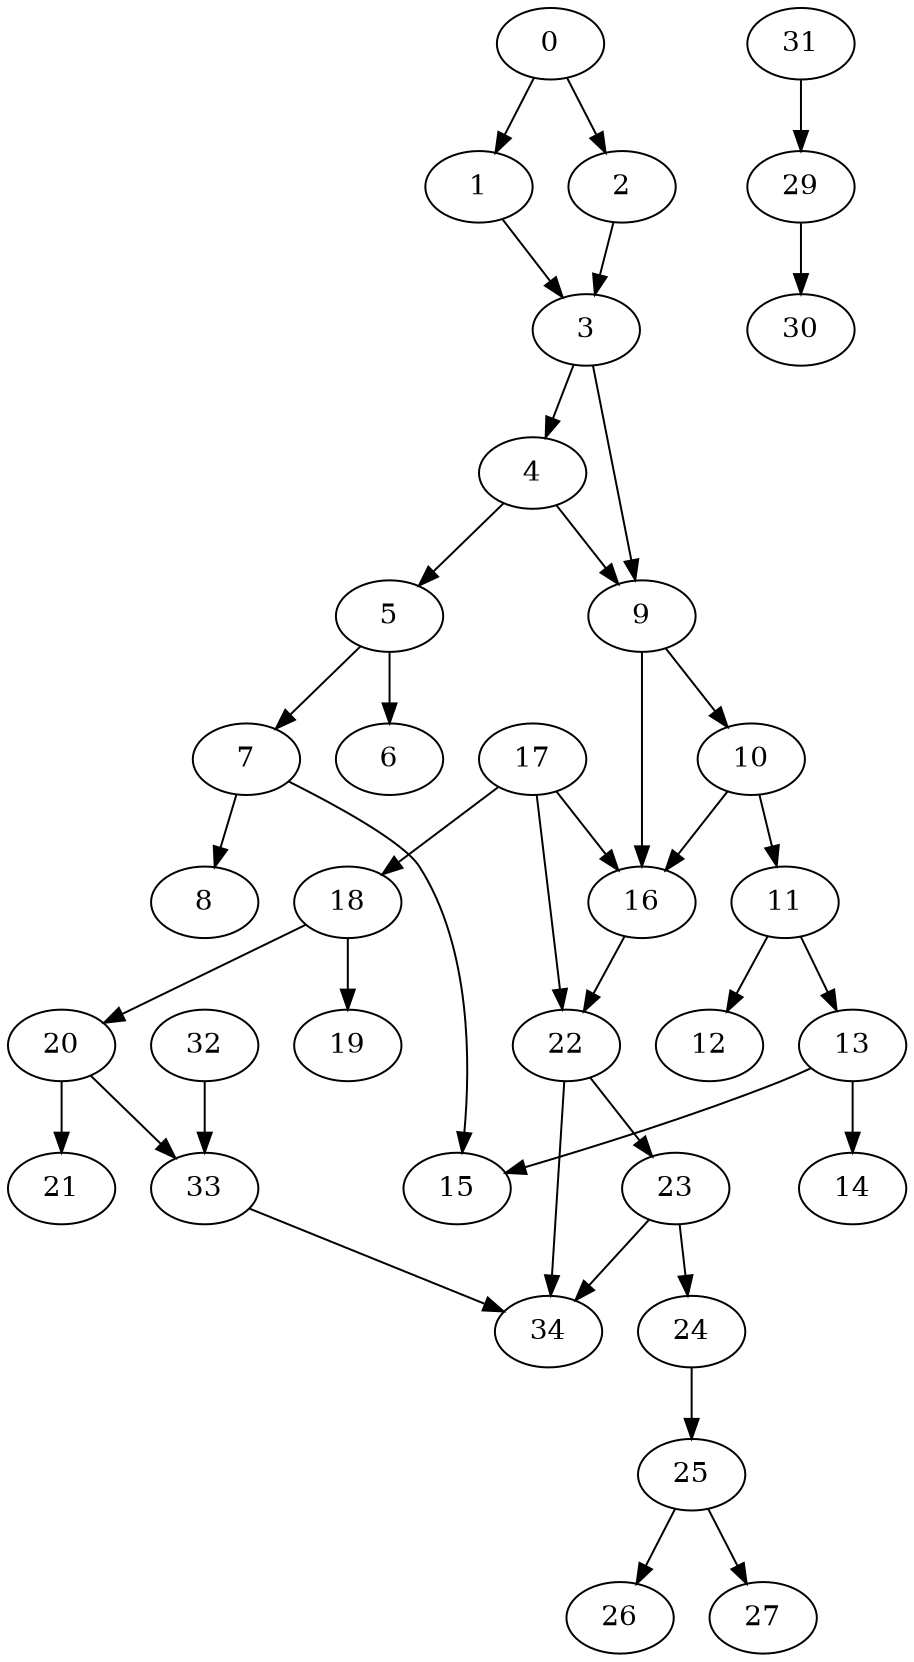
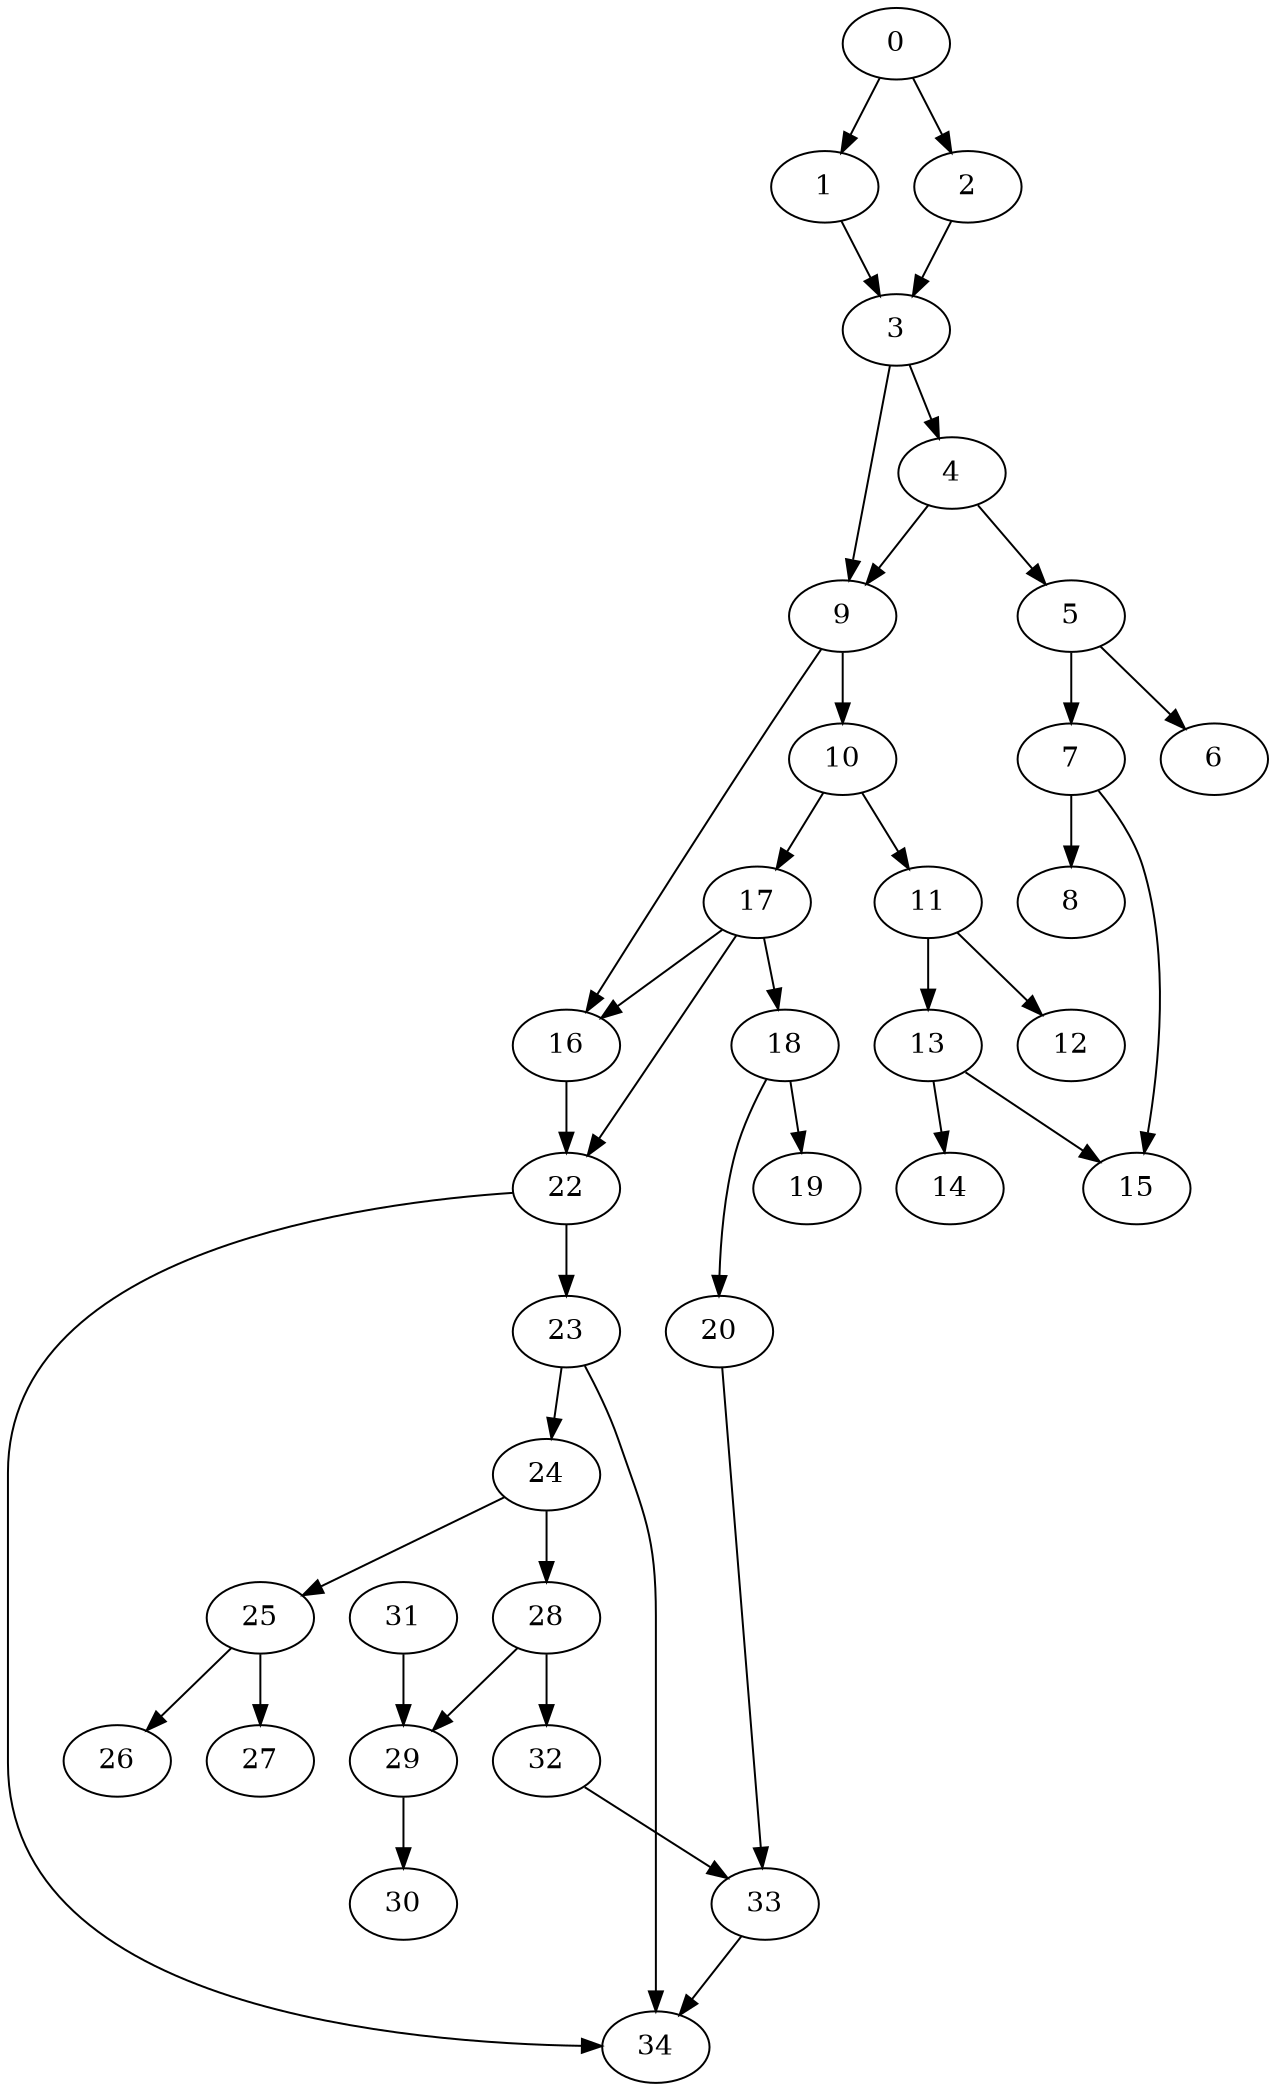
edge "10" -> "16": now "10" -> "17"
node "21": removed
node "28": added
